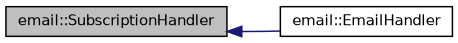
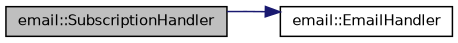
edge "email::EmailHandler" -> "email::SubscriptionHandler": reversed
